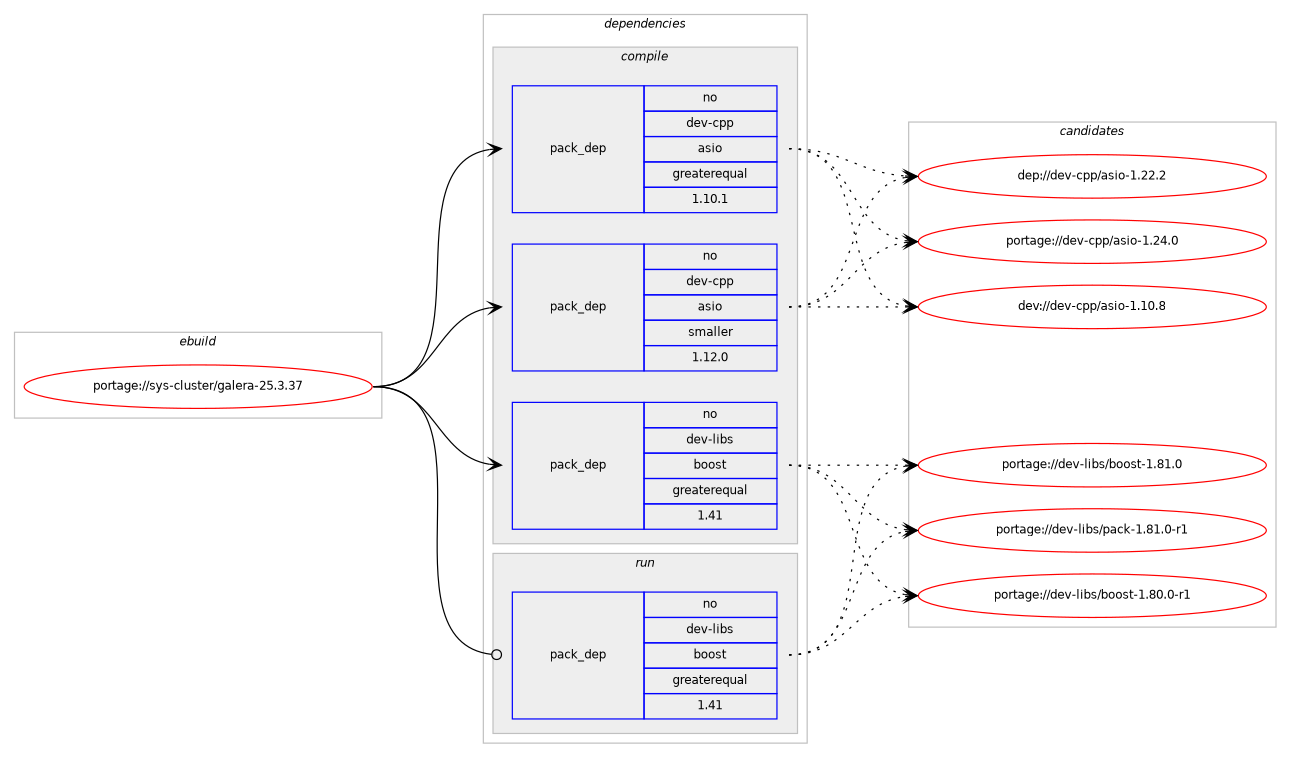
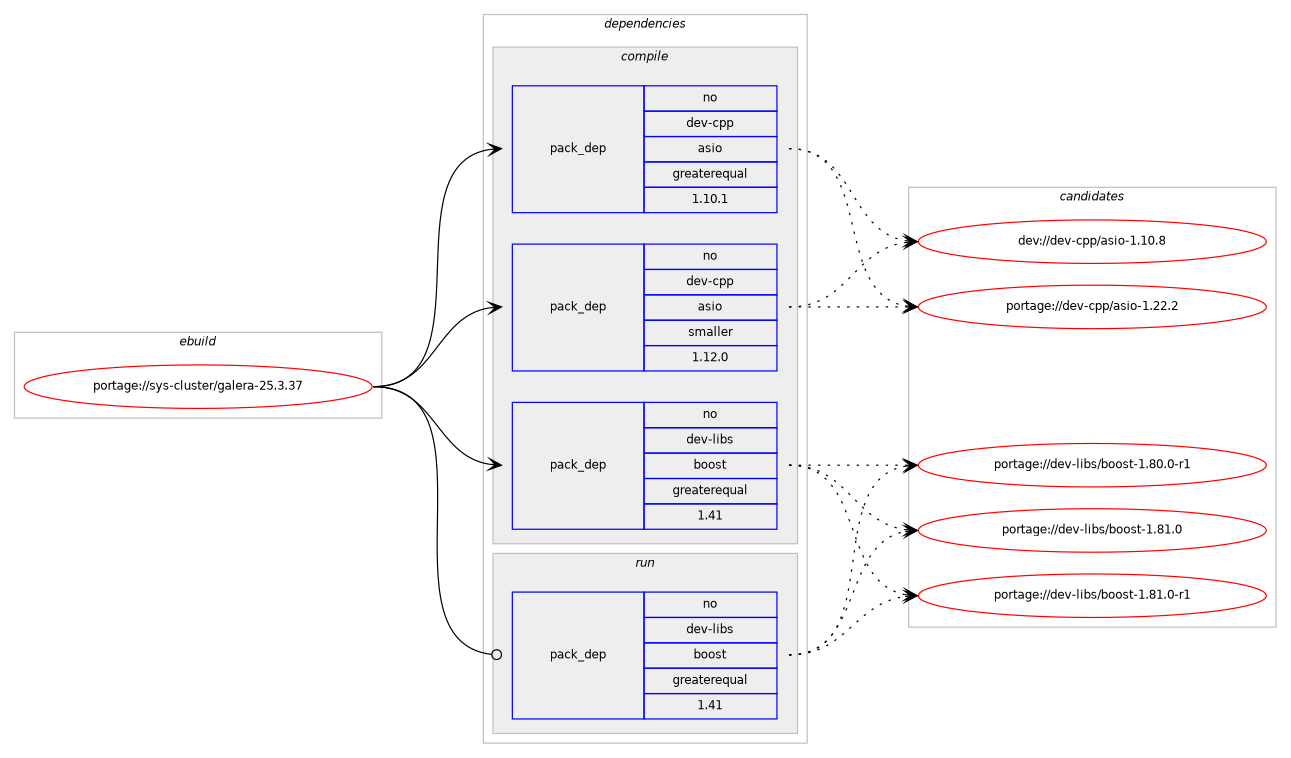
node "dep://dev-cpp/asio-1.22.2": label "dep://dev-cpp/asio-1.22.2" -> "portage://dev-cpp/asio-1.22.2"
node "portage://dev-cpp/asio-1.24.0": removed
node "portage://dev-libs/pack-1.81.0-r1": label "portage://dev-libs/pack-1.81.0-r1" -> "portage://dev-libs/boost-1.81.0-r1"
